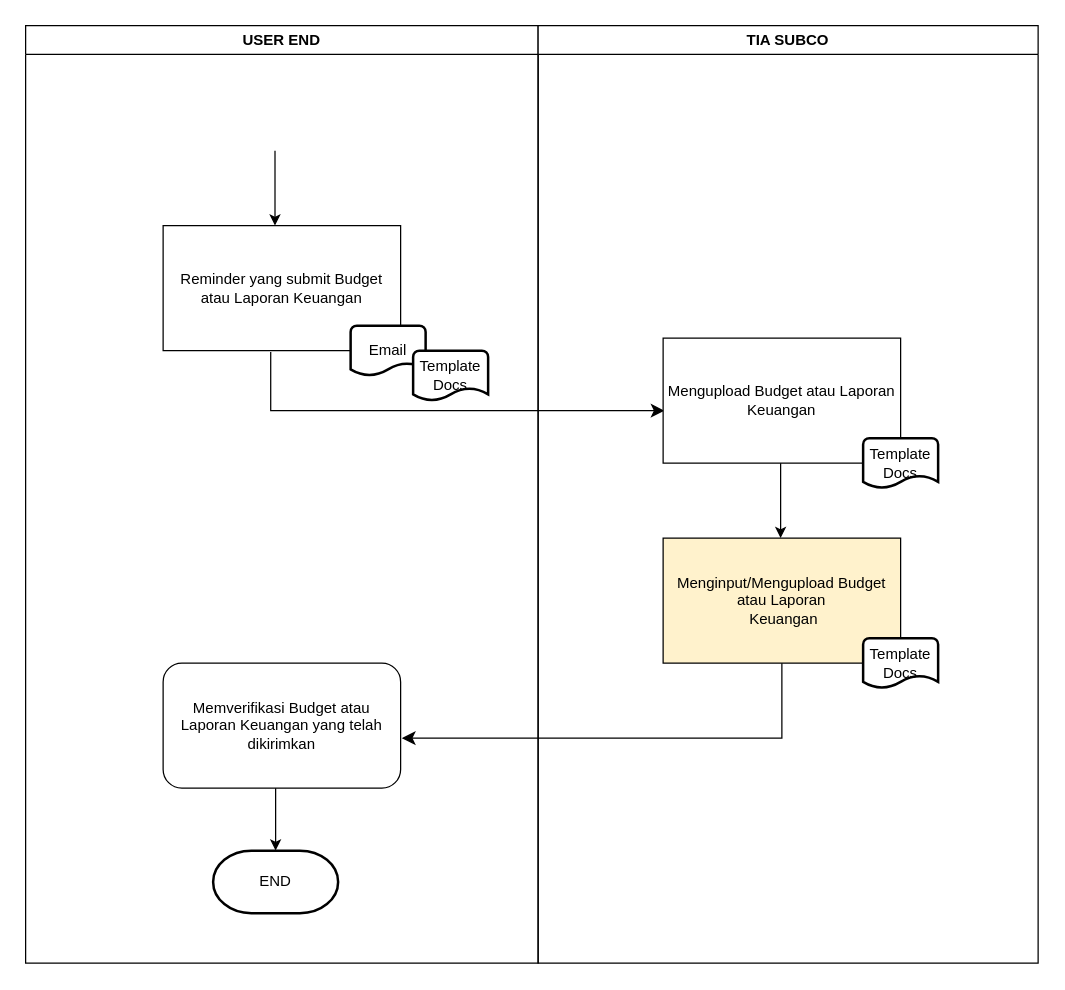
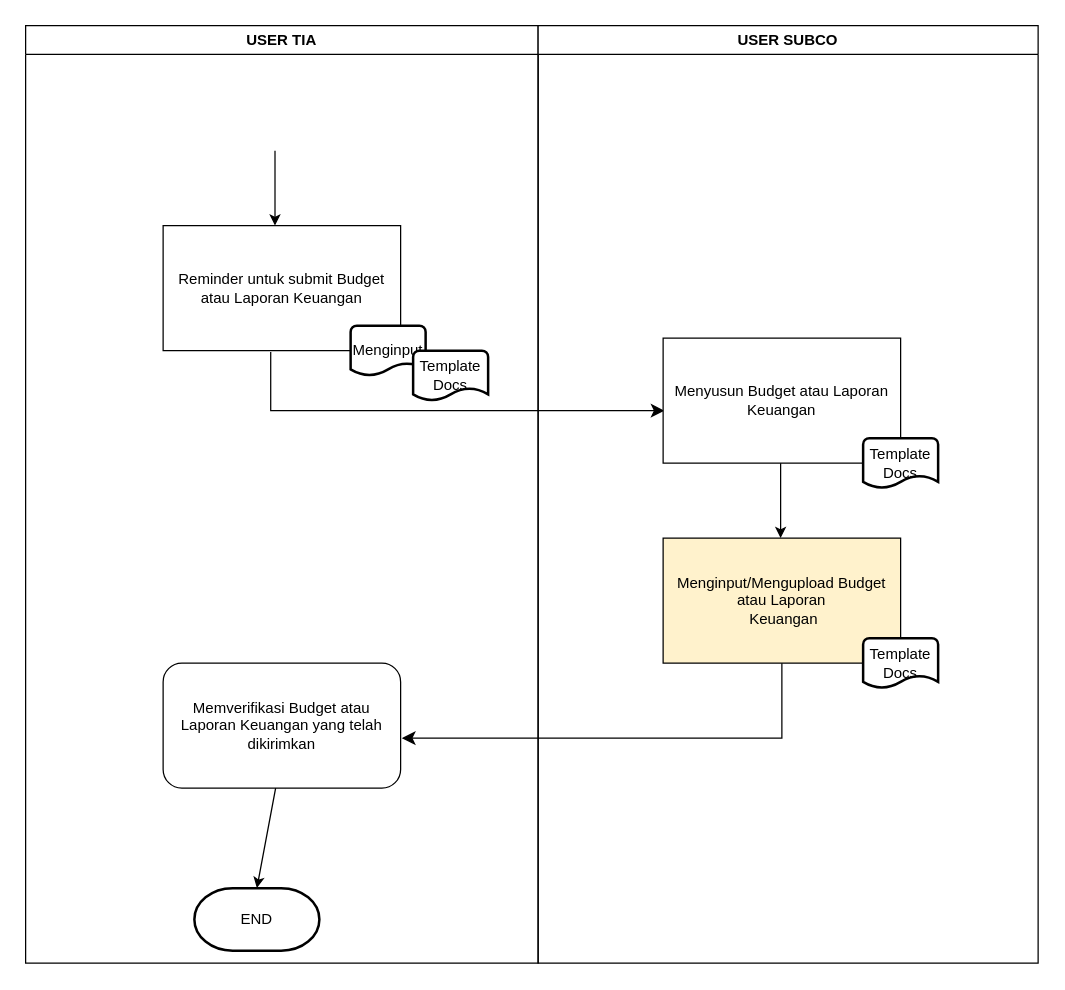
node "USER END": label "USER END" -> "USER TIA"
node "TIA SUBCO": label "TIA SUBCO" -> "USER SUBCO"
node "Reminder yang submit Budget atau Laporan Keuangan": label "Reminder yang submit Budget atau Laporan Keuangan" -> "Reminder untuk submit Budget atau Laporan Keuangan"
node "Email": label "Email" -> "Menginput"
node "Mengupload Budget atau Laporan Keuangan": label "Mengupload Budget atau Laporan Keuangan" -> "Menyusun Budget atau Laporan Keuangan"
node "END": moved (276, 882) -> (257, 919)
